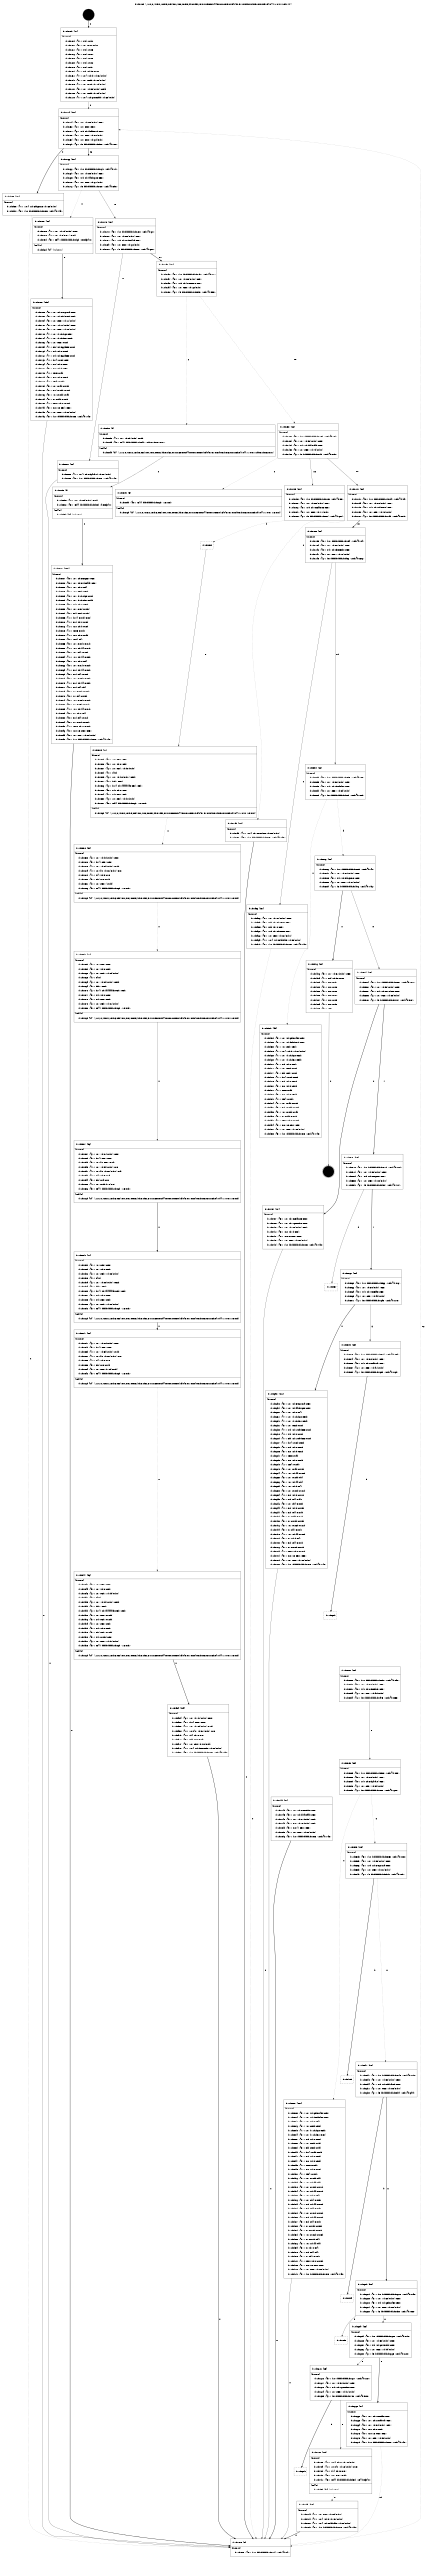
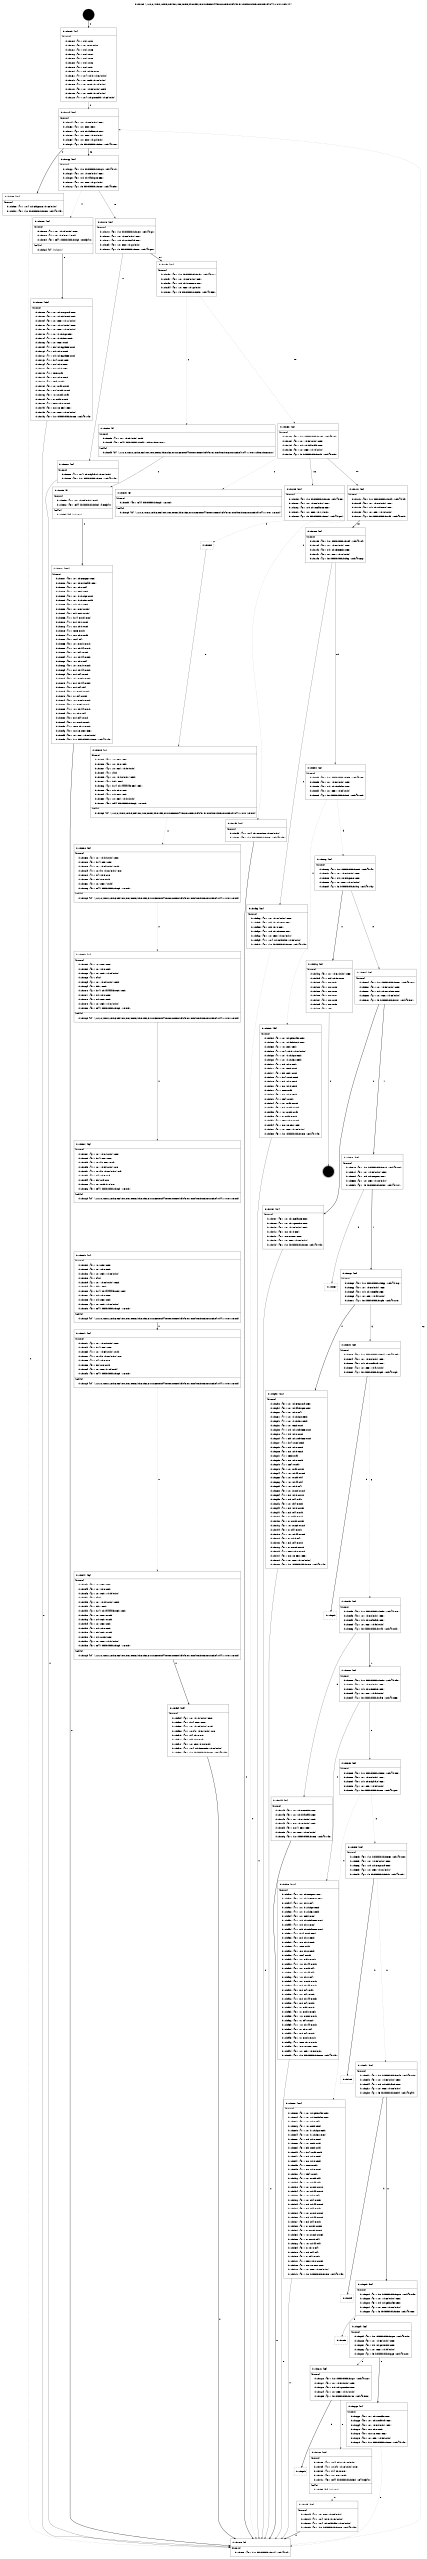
edge "0x401887 [36]" -> "0x4018ab [44]": removed, label "1"
node "0x401593 [25]": added
edge "0x401b50 [90]" -> "0x401c13 [5]": added, label "1"
node "0x401975 [144]": added
edge "0x401610 [25]" -> "0x401629 [25]": removed, label "2"
edge "0x401665 [27]" -> "0x401c13 [5]": label " 10" -> " 1"
